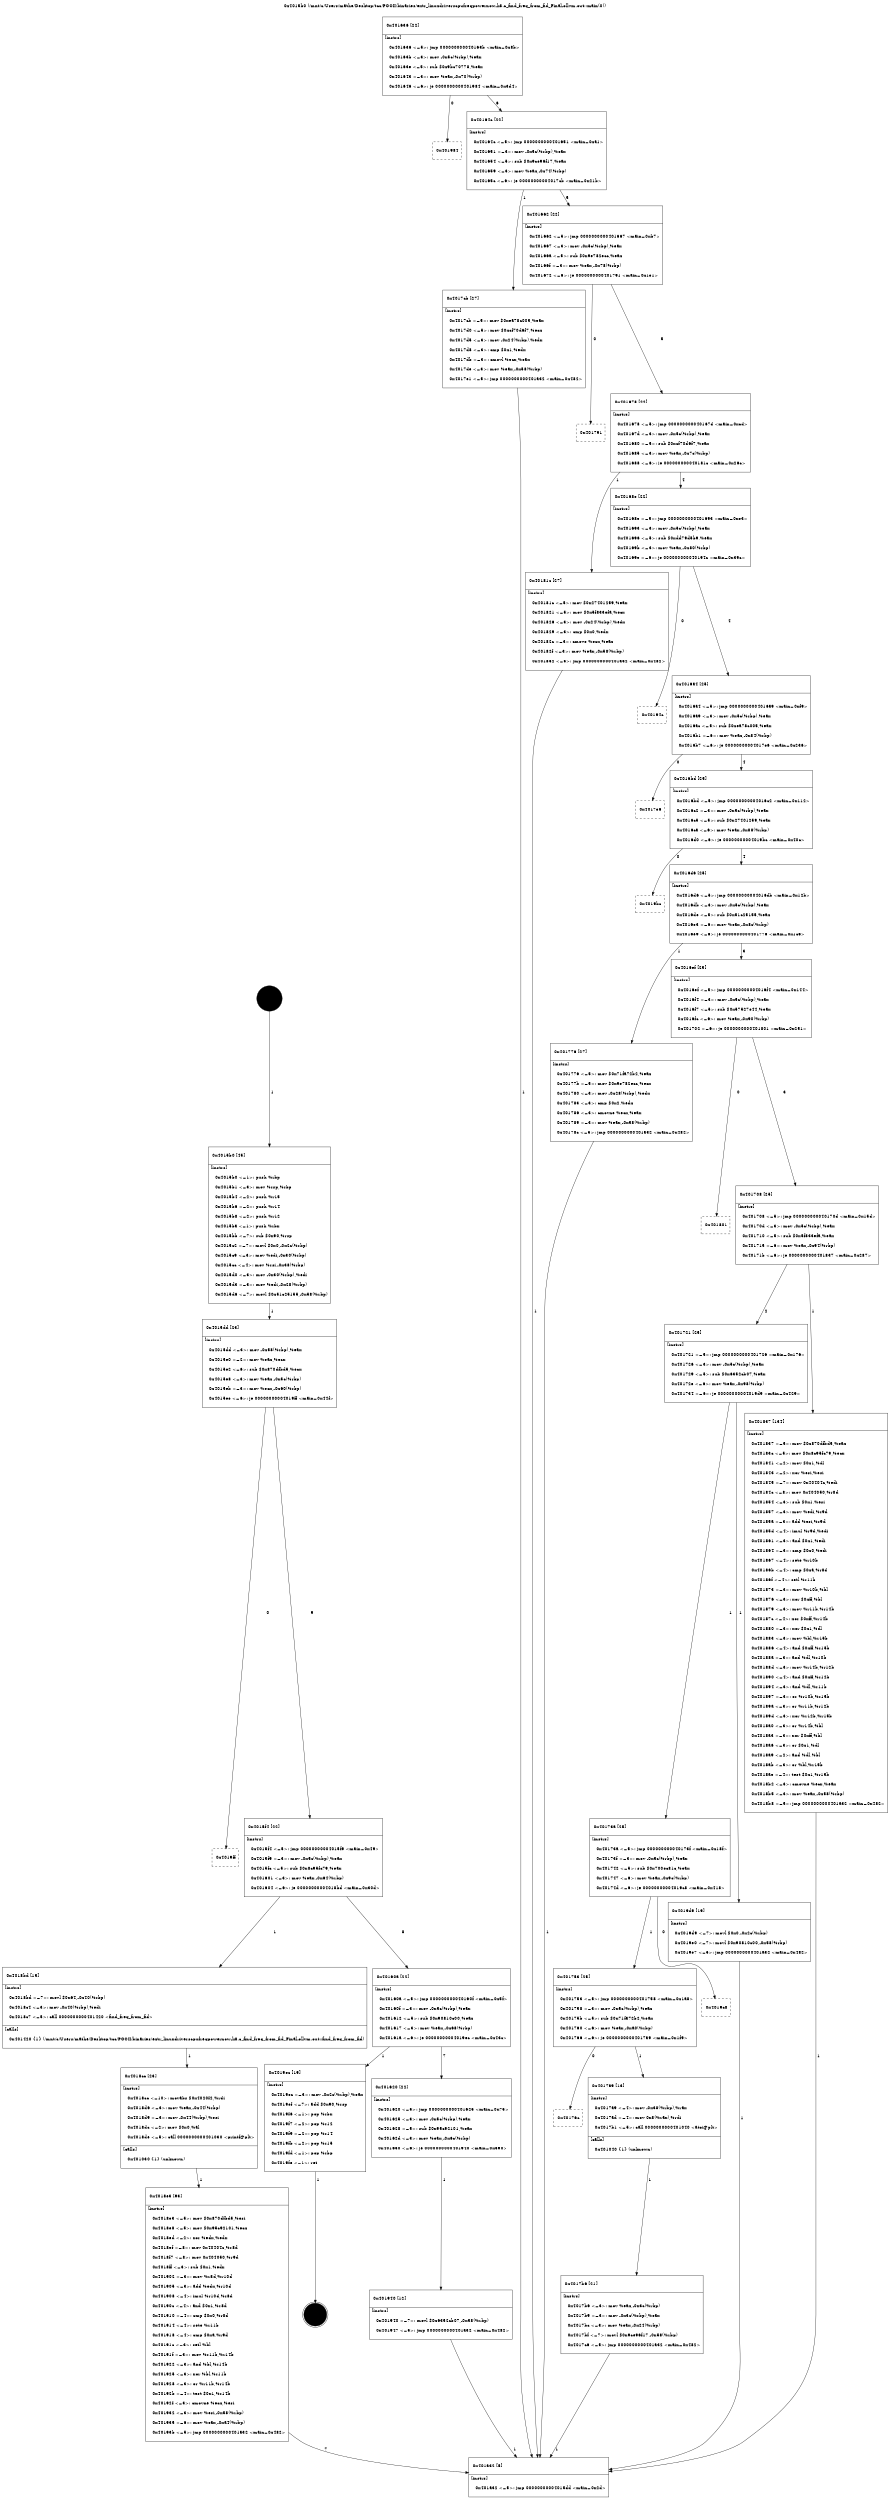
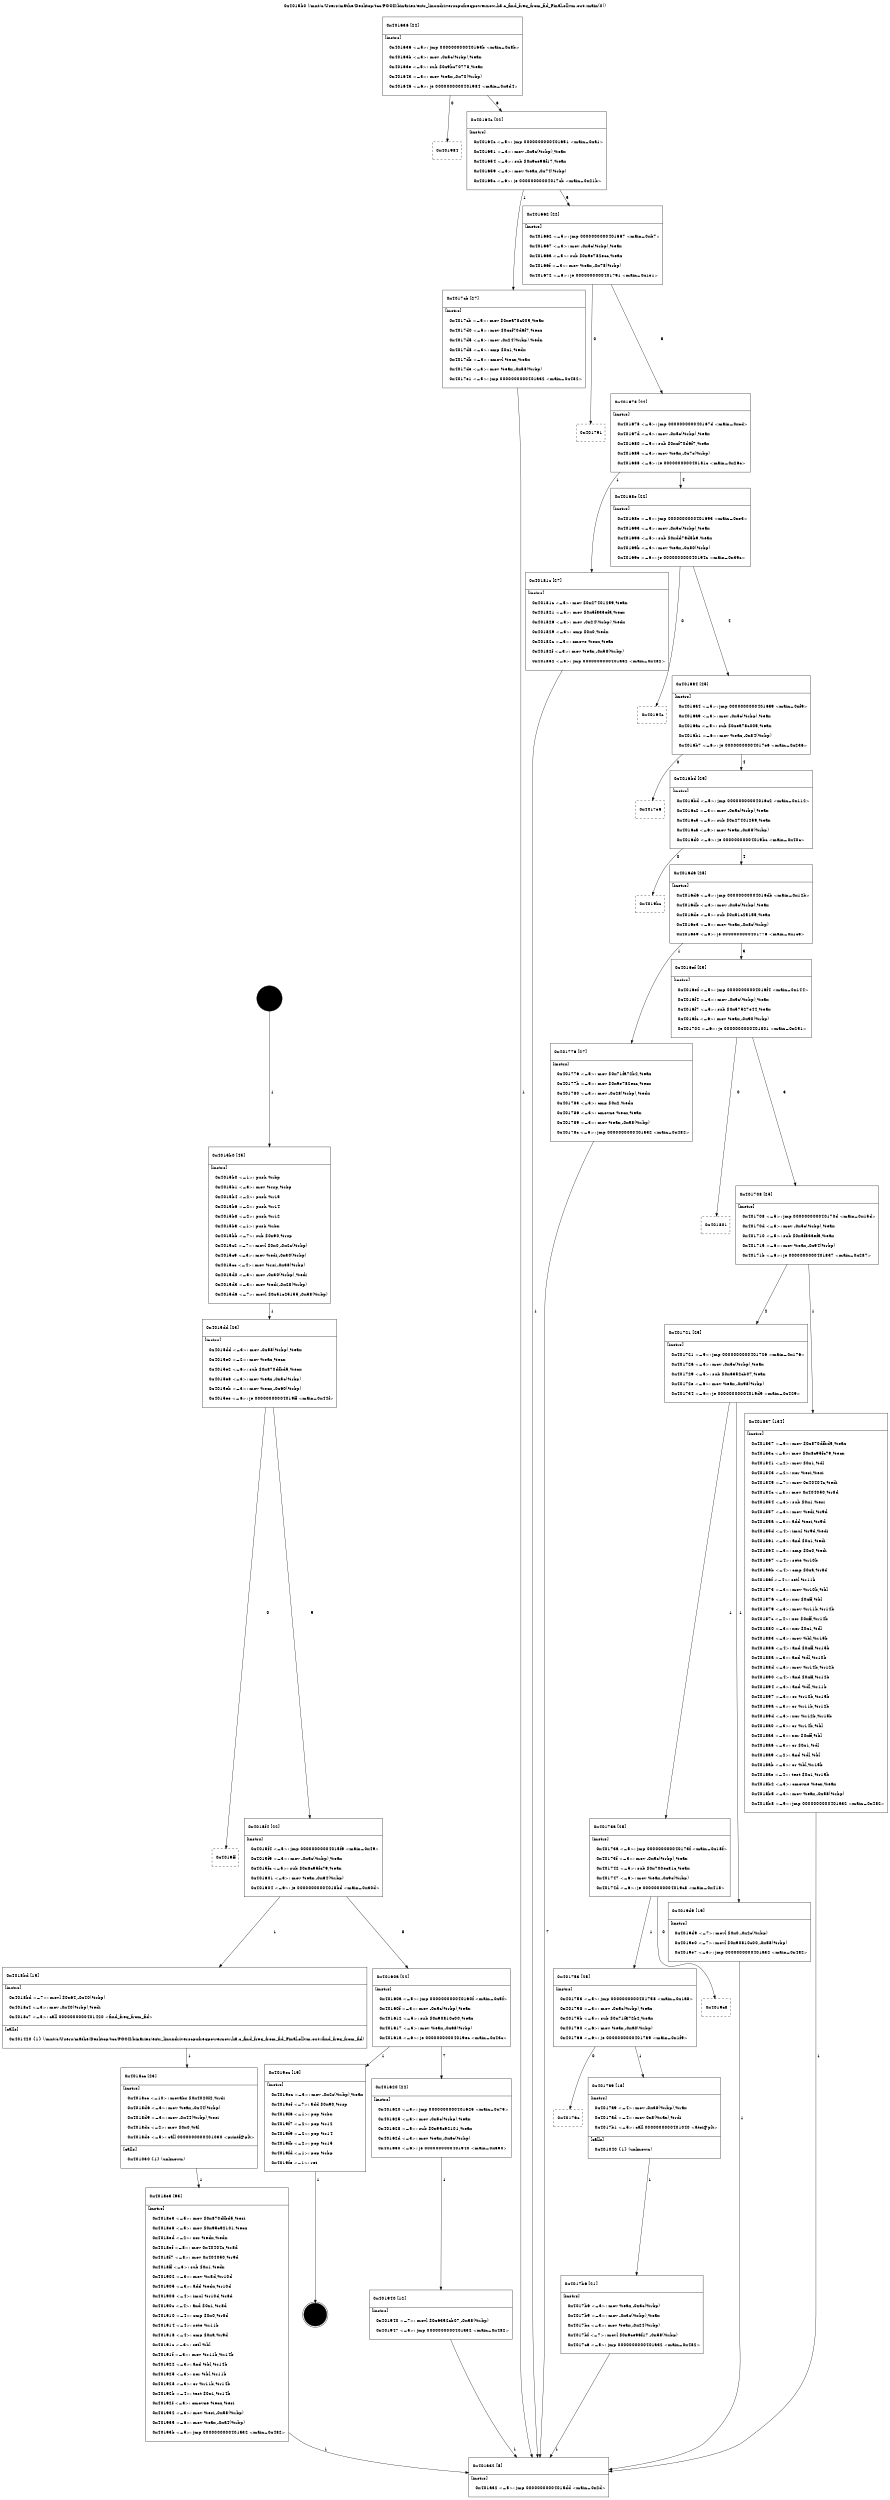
edge "0x401776 [27]" -> "0x401a32 [5]": label " 1" -> " 7"
edge "0x4018e3 [93]" -> "0x401a32 [5]": label " 7" -> " 1"
